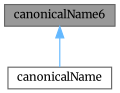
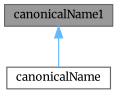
node "canonicalName6": label "canonicalName6" -> "canonicalName1"
